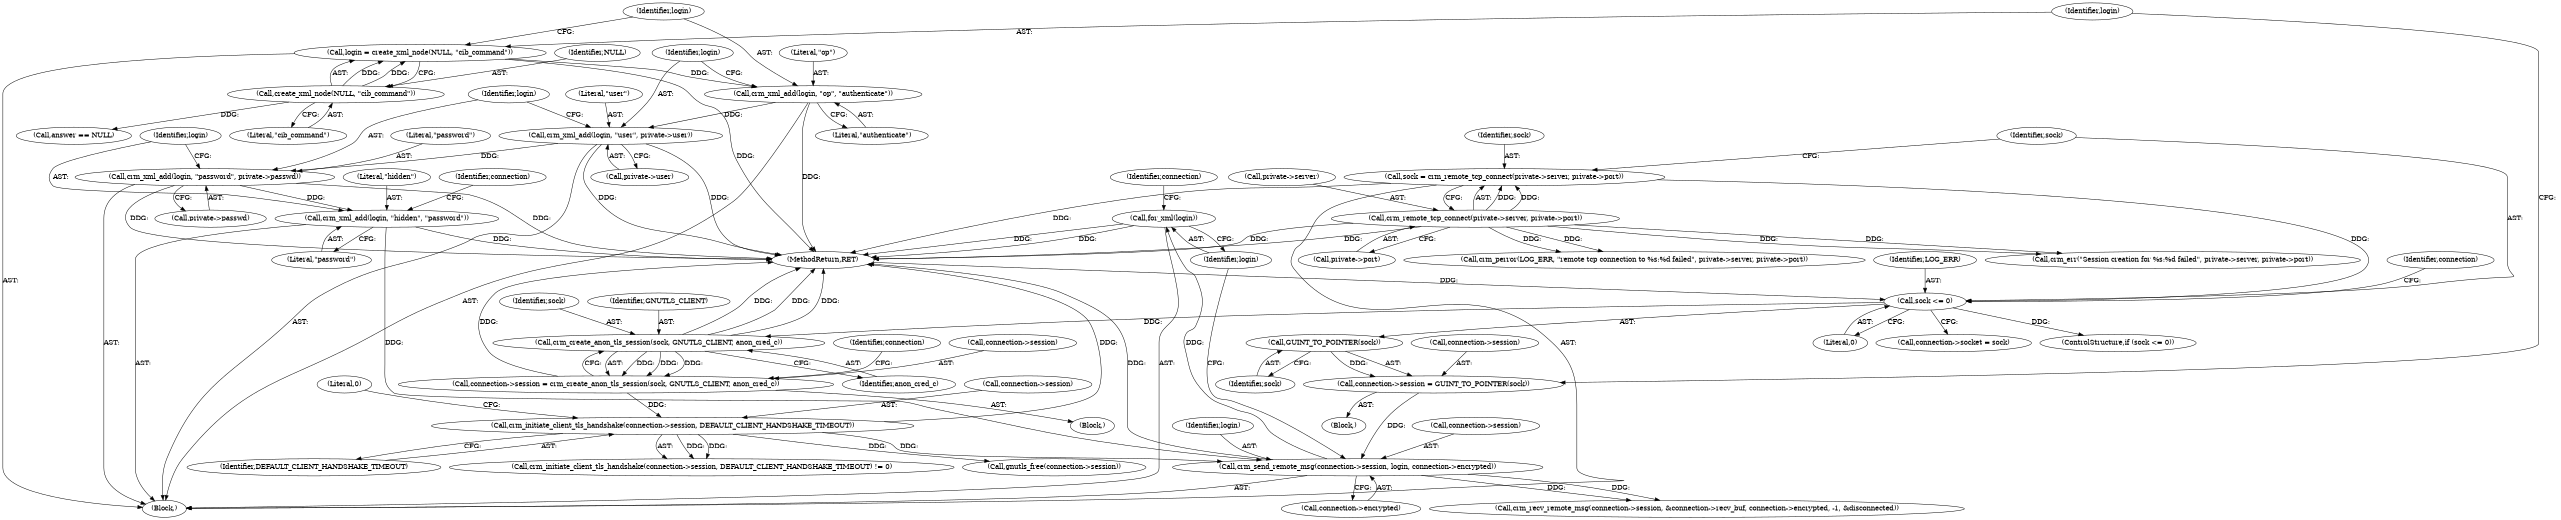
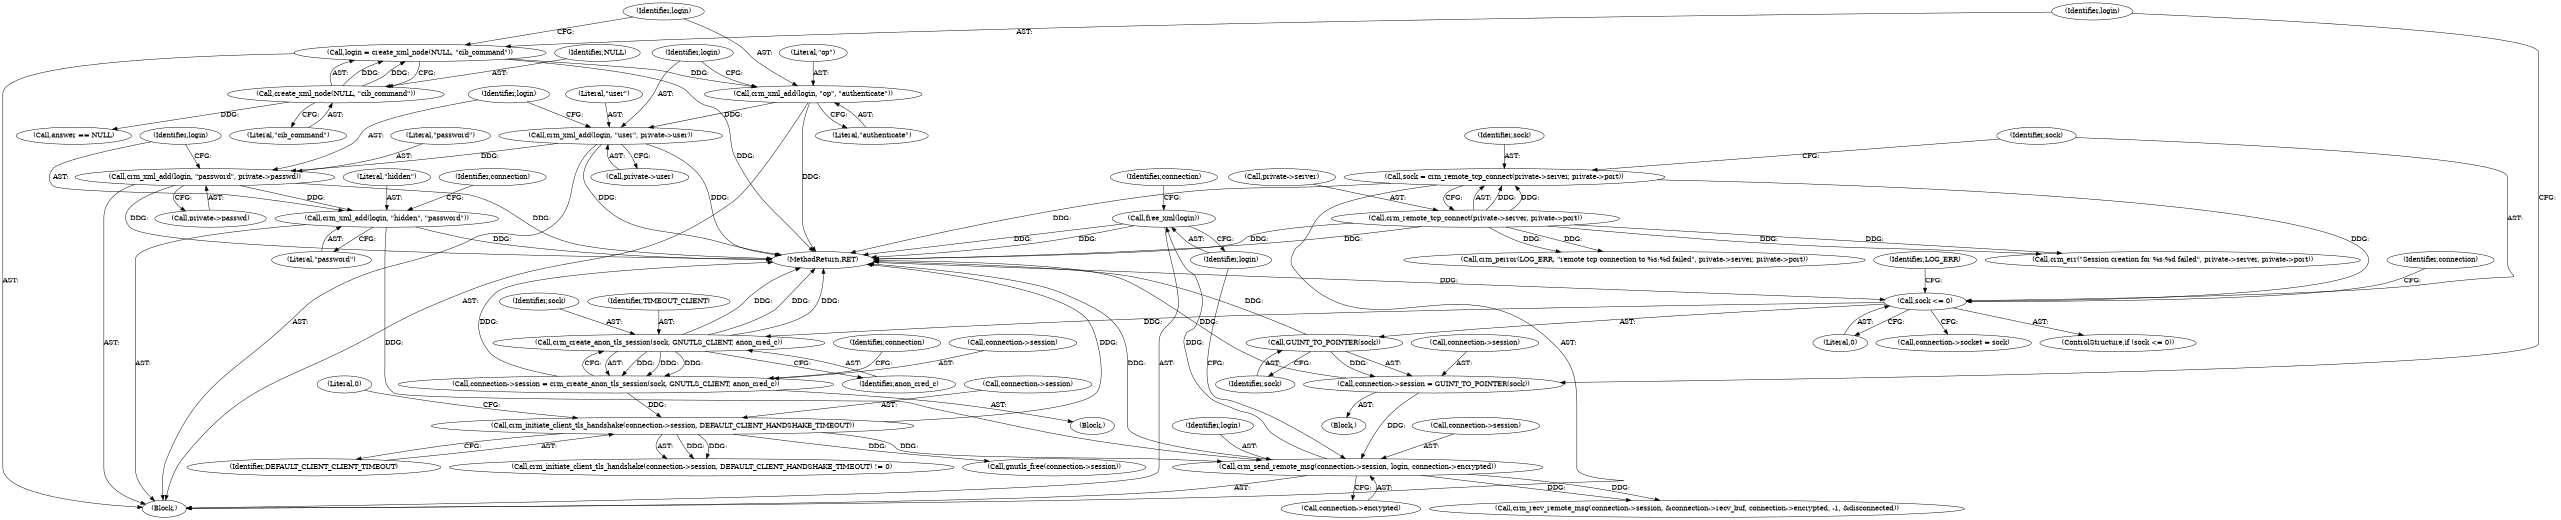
node "(Call,for_xml(login))": label "(Call,for_xml(login))" -> "(Call,free_xml(login))"
node "(Call,private->port)": removed
edge "(Call,GUINT_TO_POINTER(sock))" -> "(MethodReturn,RET)": added, label "DDG:"
edge "(Call,connection->session = GUINT_TO_POINTER(sock))" -> "(MethodReturn,RET)": added, label "DDG:"
edge "(Identifier,LOG_ERR)" -> "(Call,sock <= 0)": label "AST: " -> "CFG: "
node "(Identifier,GNUTLS_CLIENT)": label "(Identifier,GNUTLS_CLIENT)" -> "(Identifier,TIMEOUT_CLIENT)"
edge "(Call,sock <= 0)" -> "(ControlStructure,if (sock <= 0))": label "DDG: " -> "AST: "
node "(Identifier,DEFAULT_CLIENT_HANDSHAKE_TIMEOUT)": label "(Identifier,DEFAULT_CLIENT_HANDSHAKE_TIMEOUT)" -> "(Identifier,DEFAULT_CLIENT_CLIENT_TIMEOUT)"
